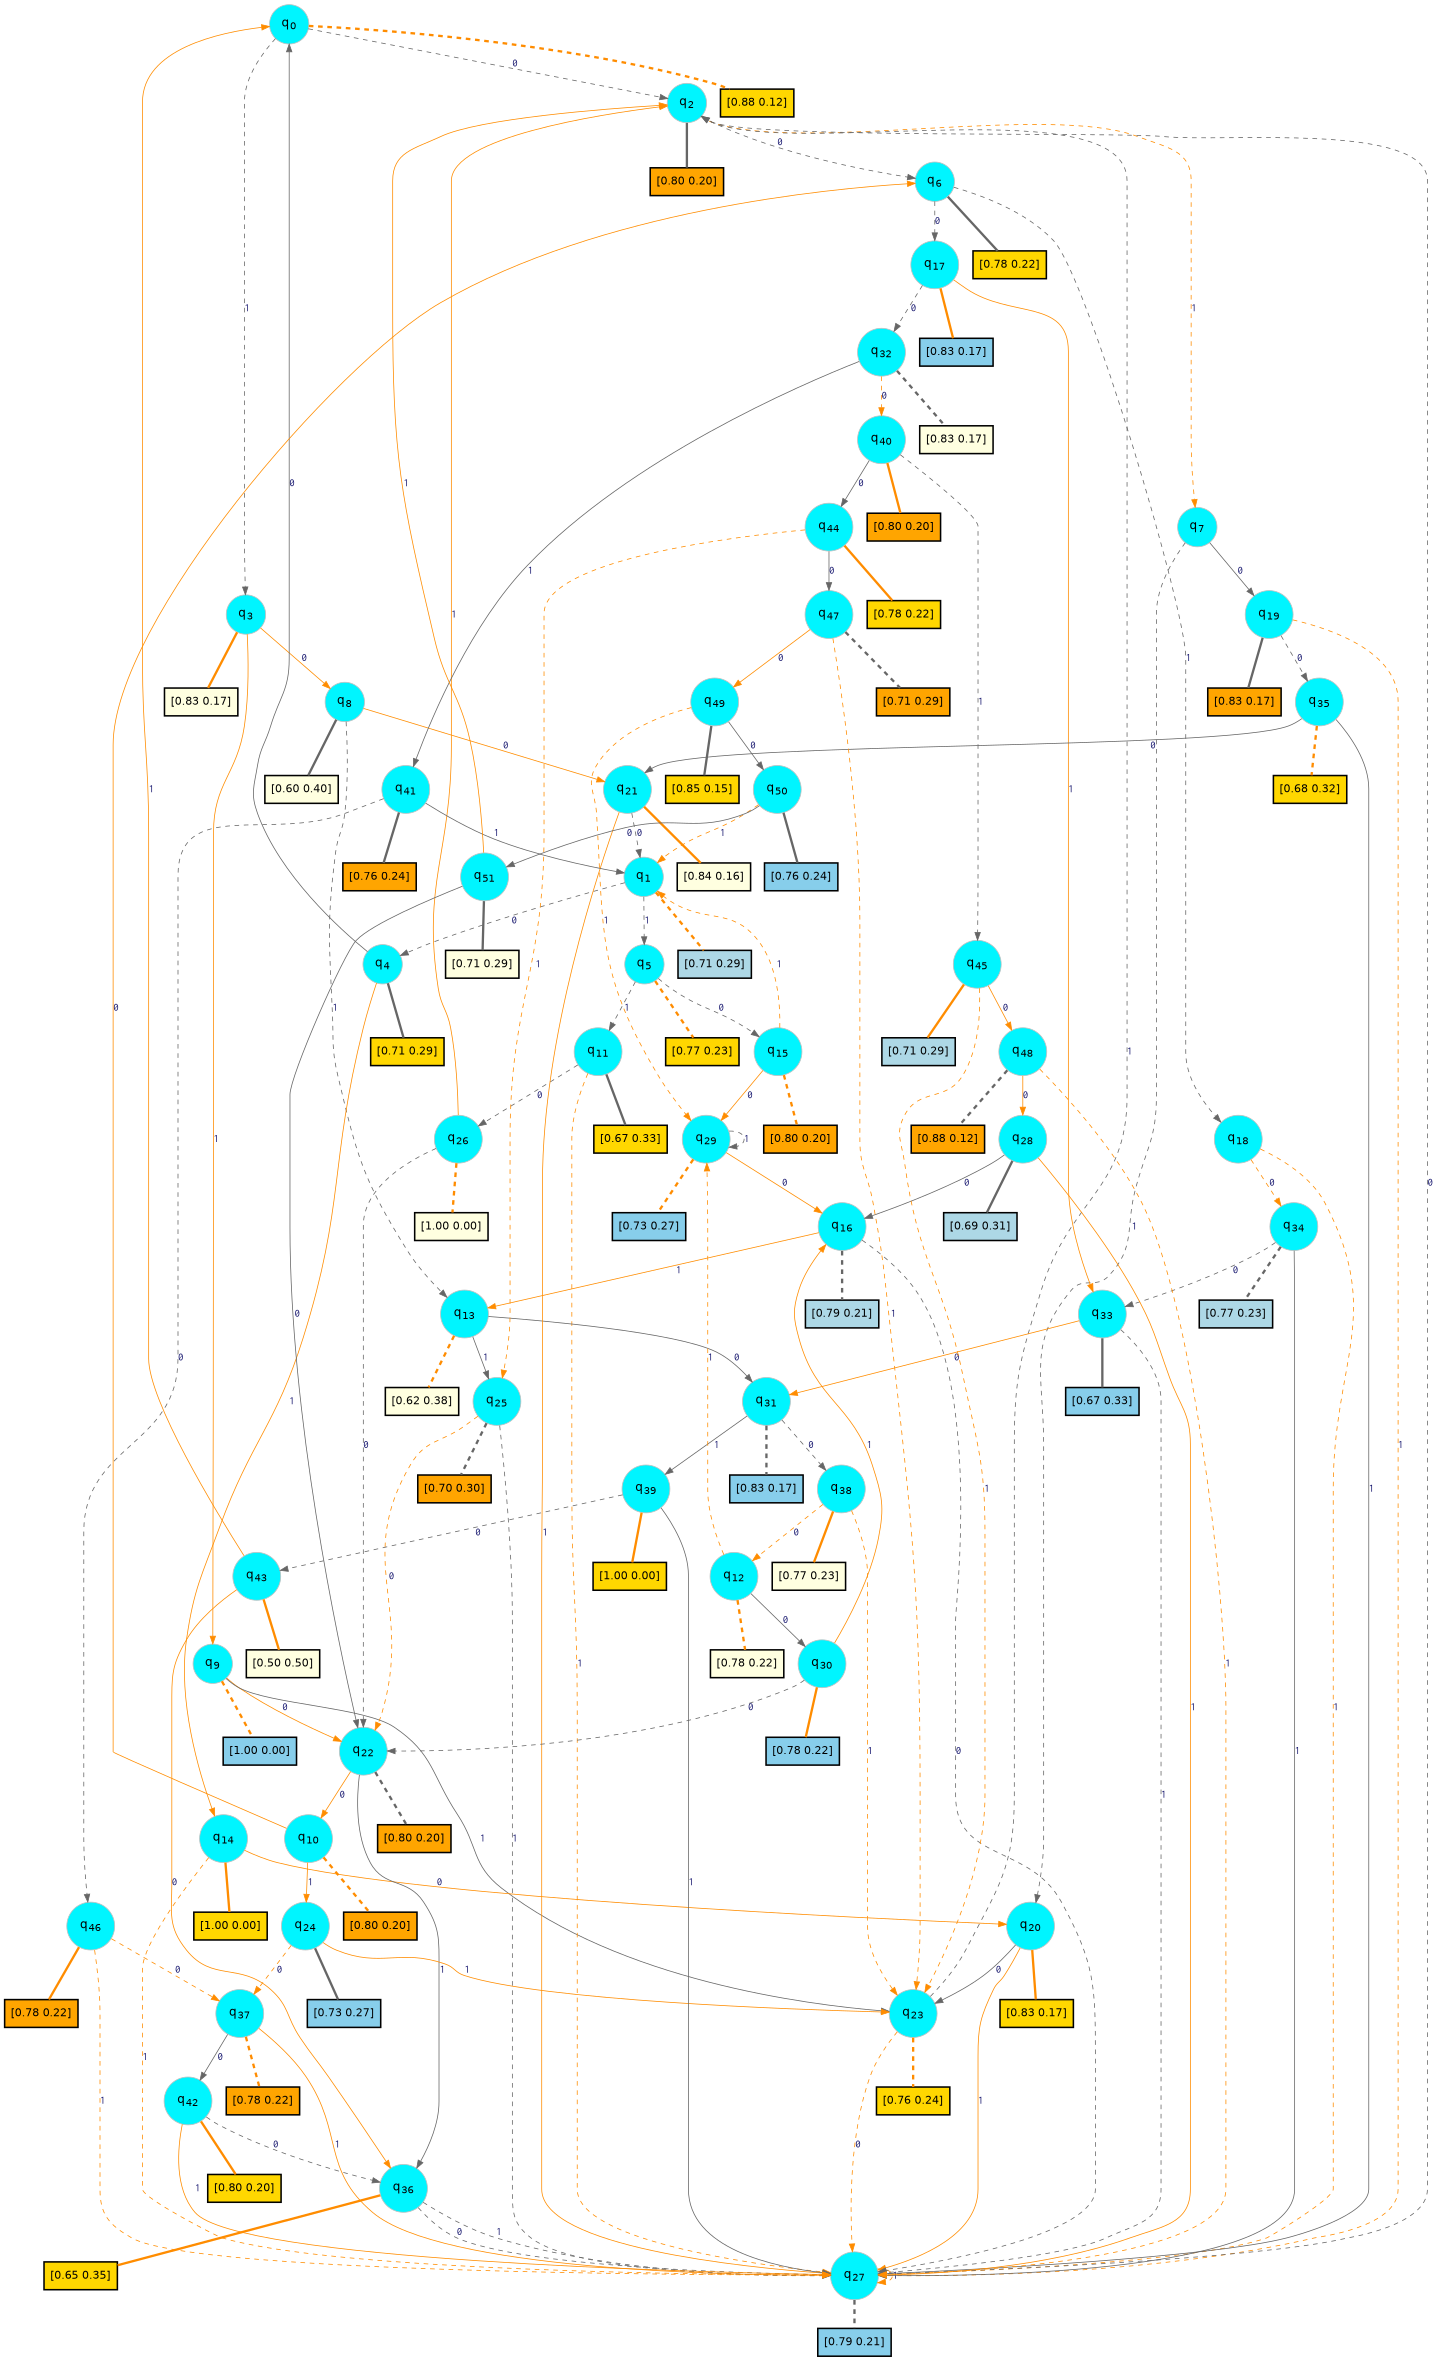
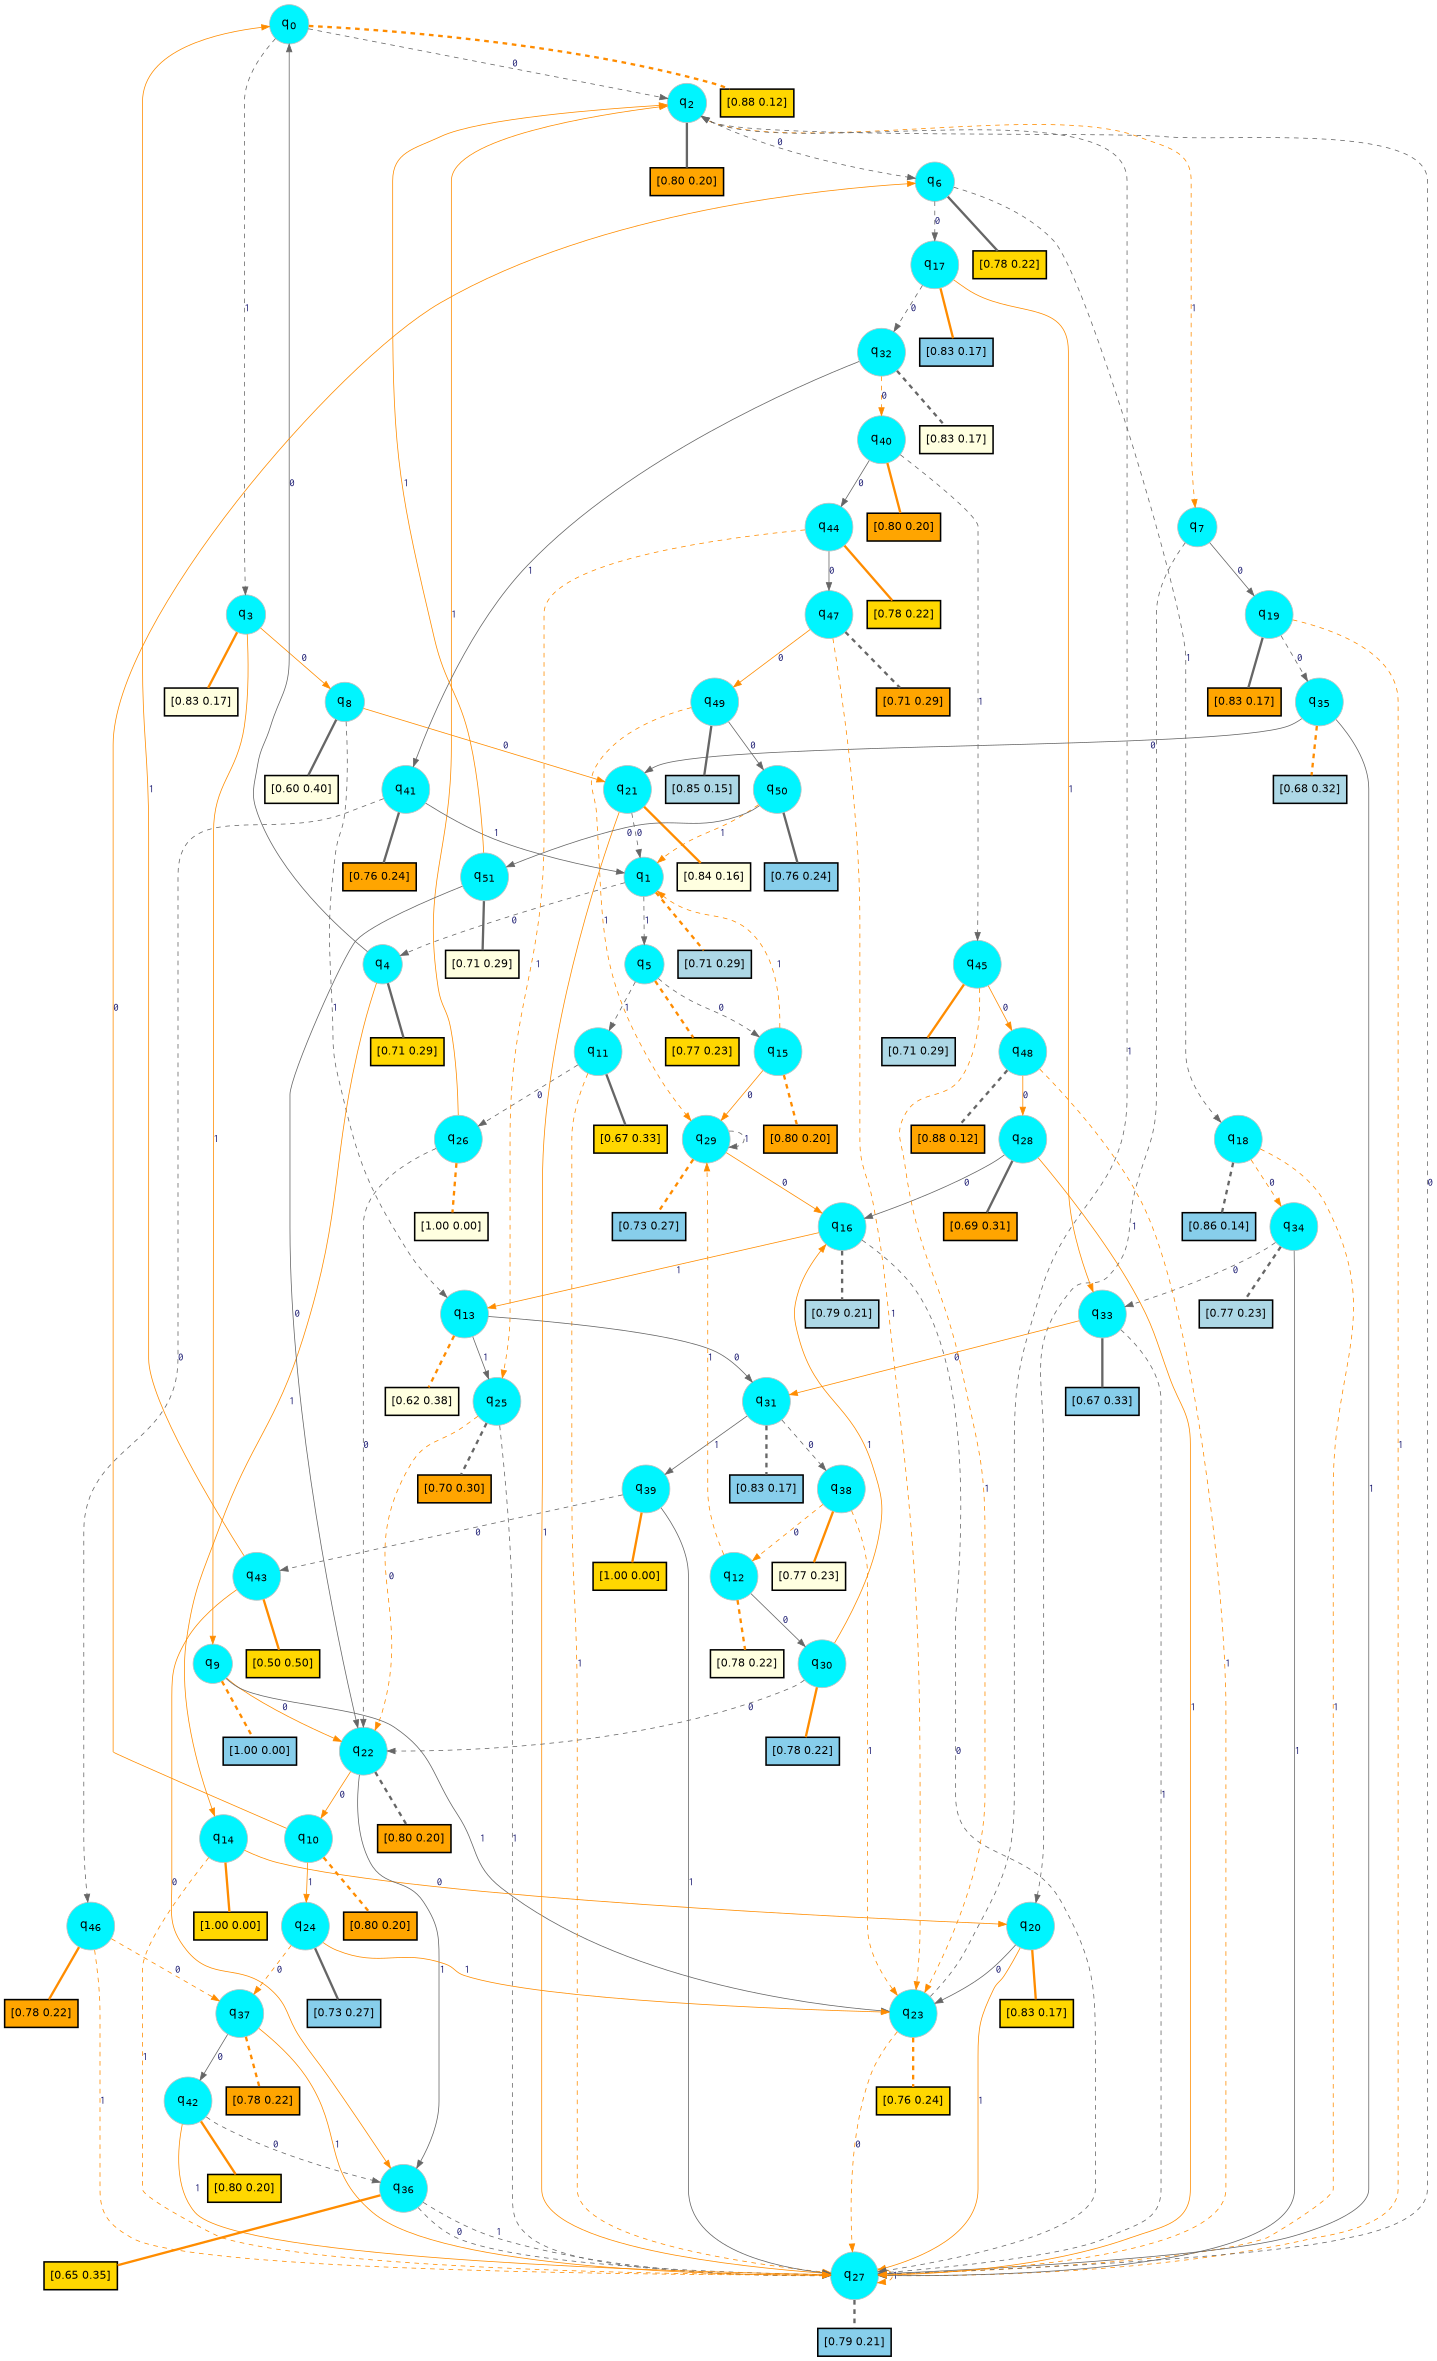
node "[0.85 0.15]": fillcolor gold -> lightblue
node "[0.68 0.32]": fillcolor gold -> lightblue
node "[0.69 0.31]": fillcolor lightblue -> orange
node "[0.86 0.14]": added
node "[0.50 0.50]": fillcolor lightyellow -> gold
